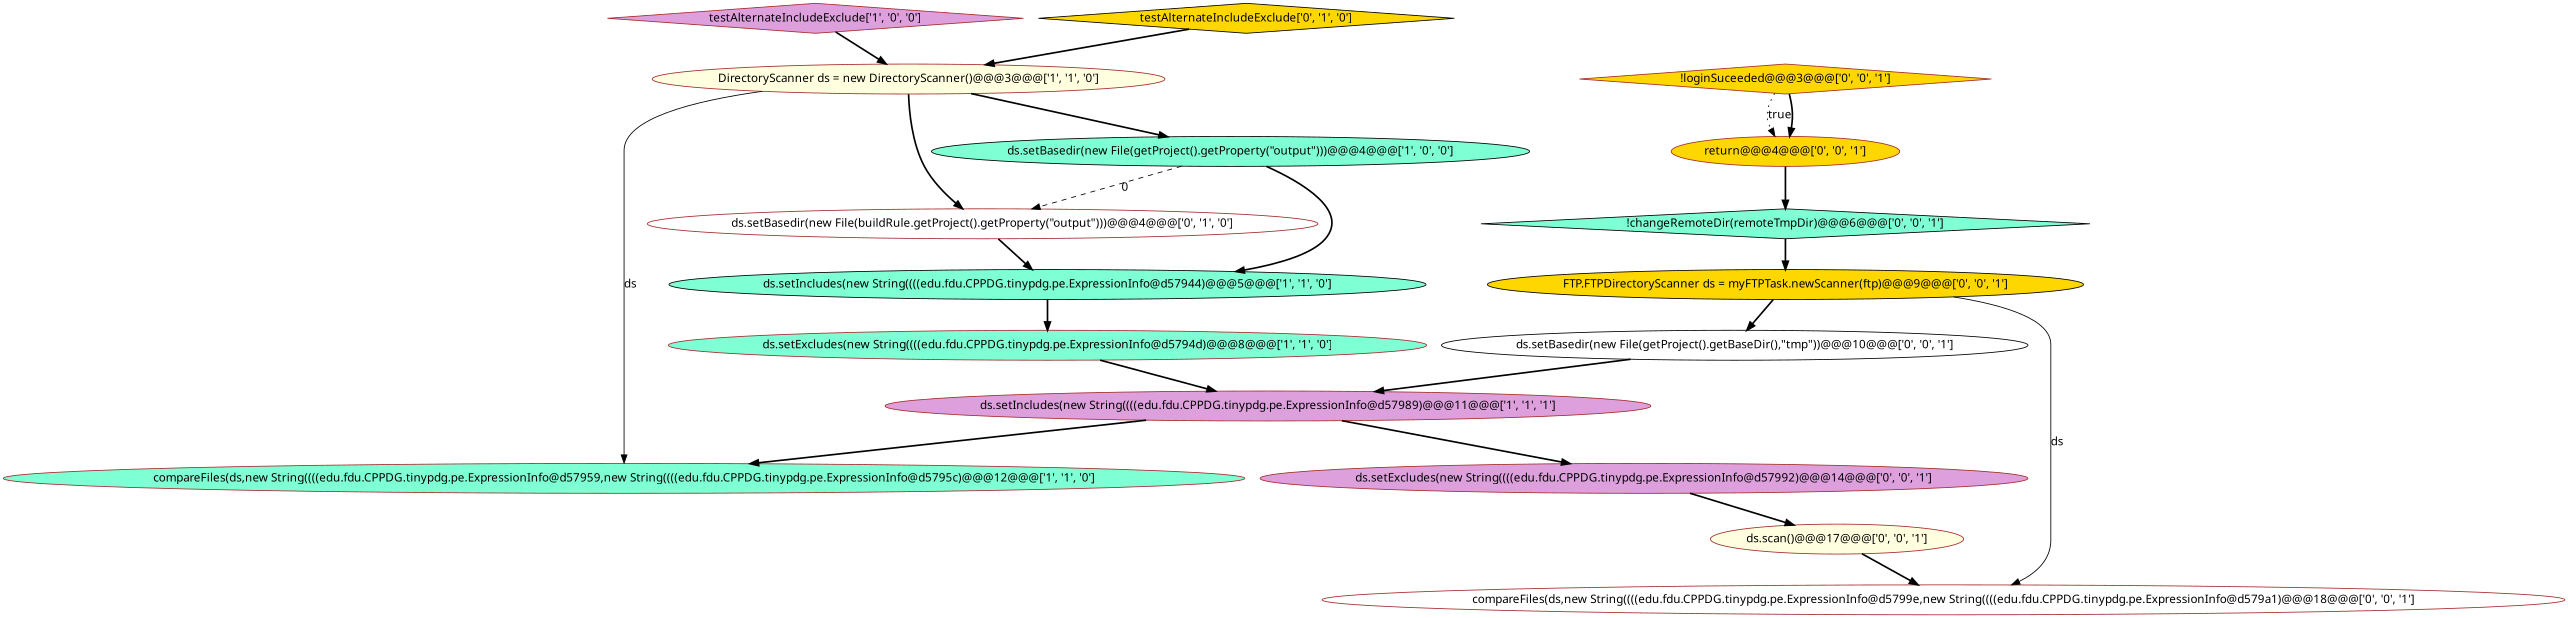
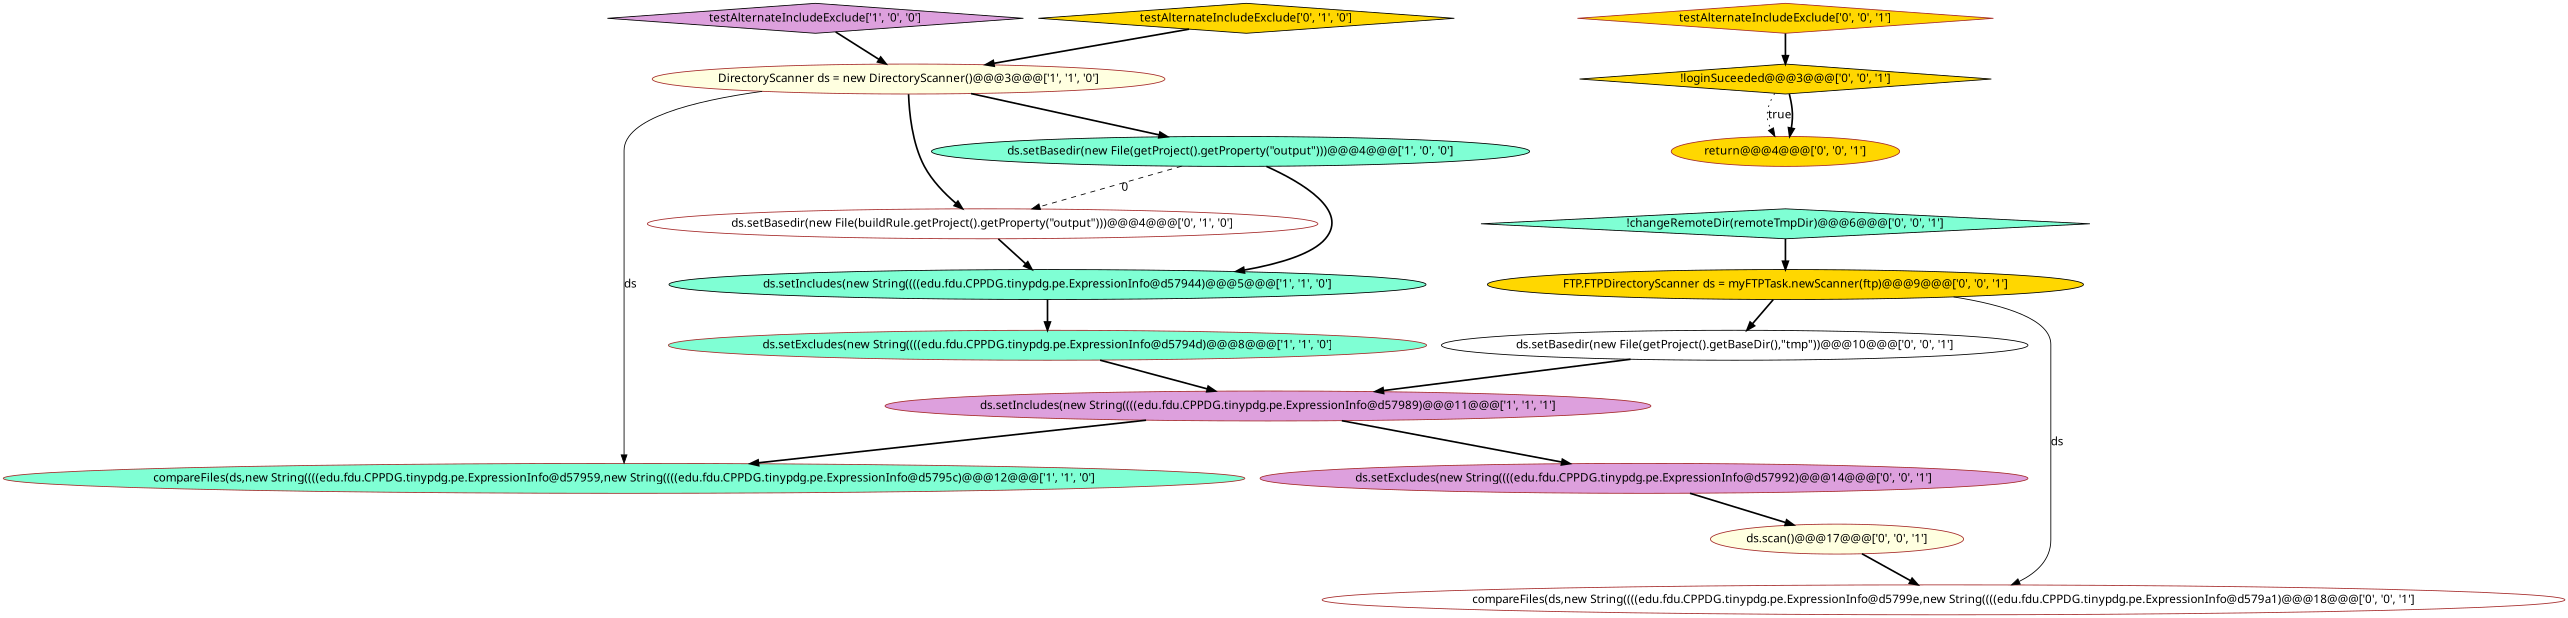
node "testAlternateIncludeExclude['1', '0', '0']": color brown -> black
node "testAlternateIncludeExclude['0', '0', '1']": added
node "!loginSuceeded@@@3@@@['0', '0', '1']": color brown -> black
edge "return@@@4@@@['0', '0', '1']" -> "!changeRemoteDir(remoteTmpDir)@@@6@@@['0', '0', '1']": removed
